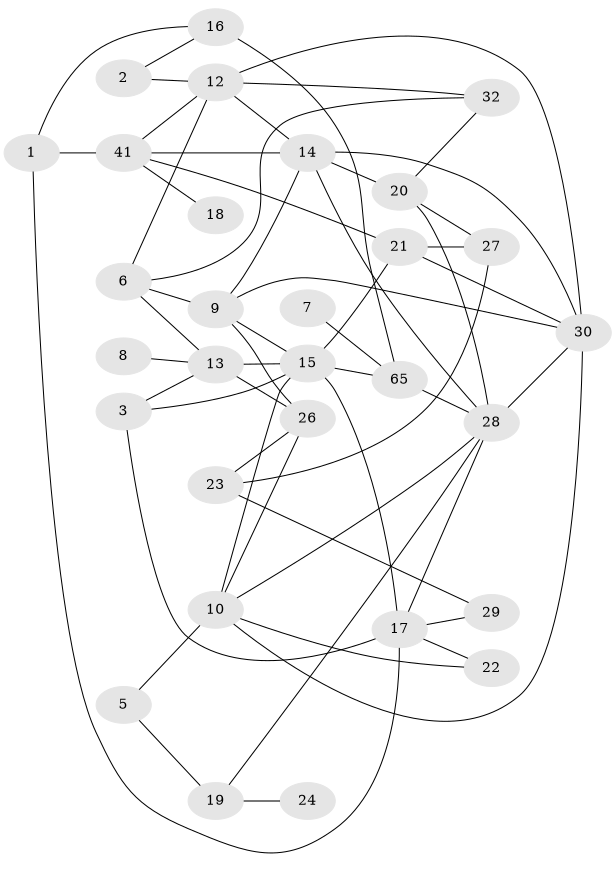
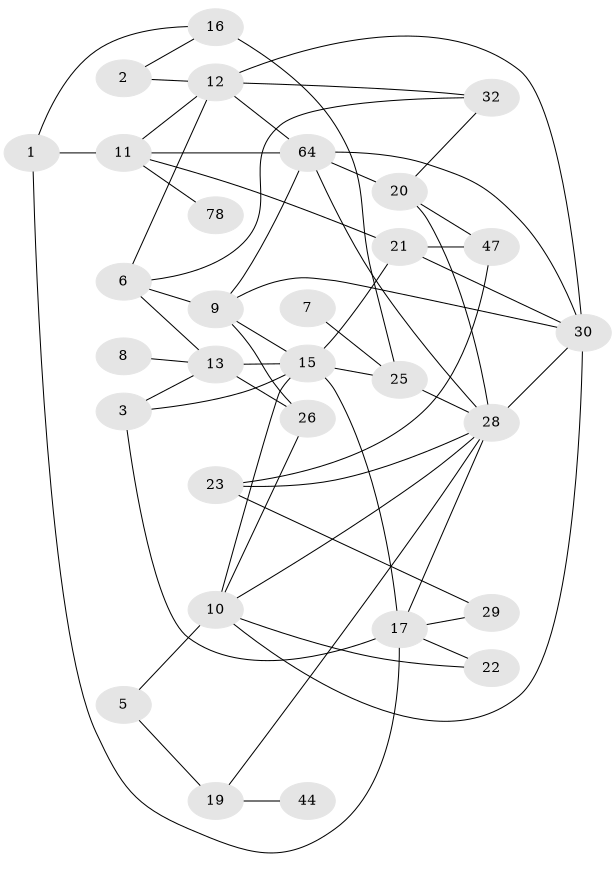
node "41": label "41" -> "11"
node "14": label "14" -> "64"
node "18": label "18" -> "78"
node "27": label "27" -> "47"
node "65": label "65" -> "25"
edge "26" -- "23": now "28" -- "23"
node "24": label "24" -> "44"
